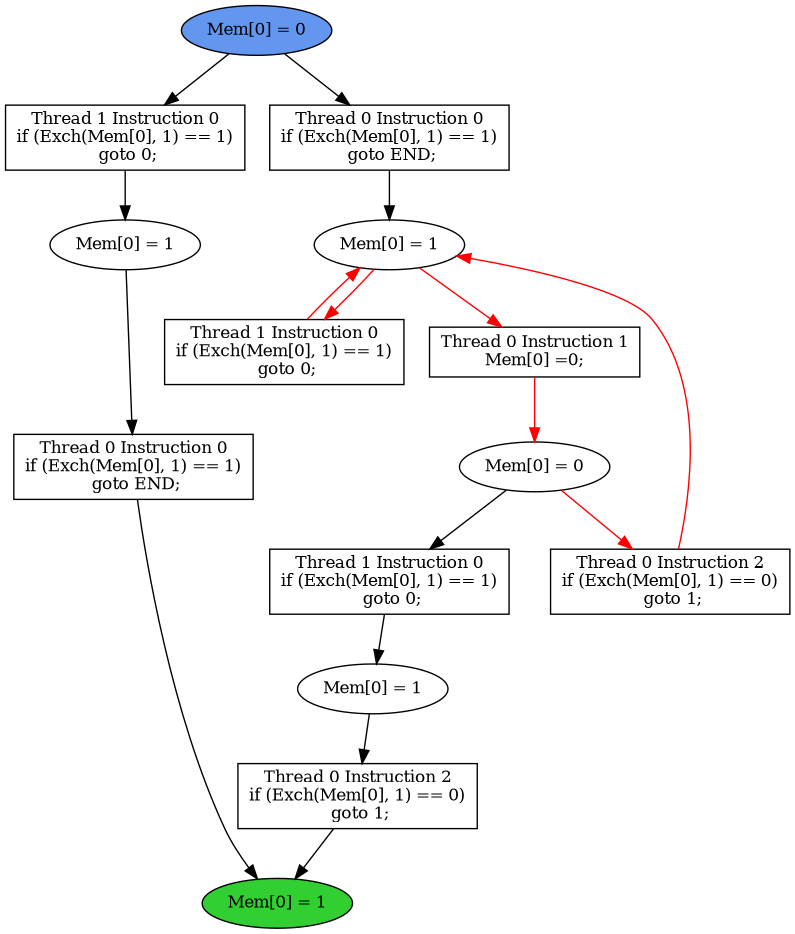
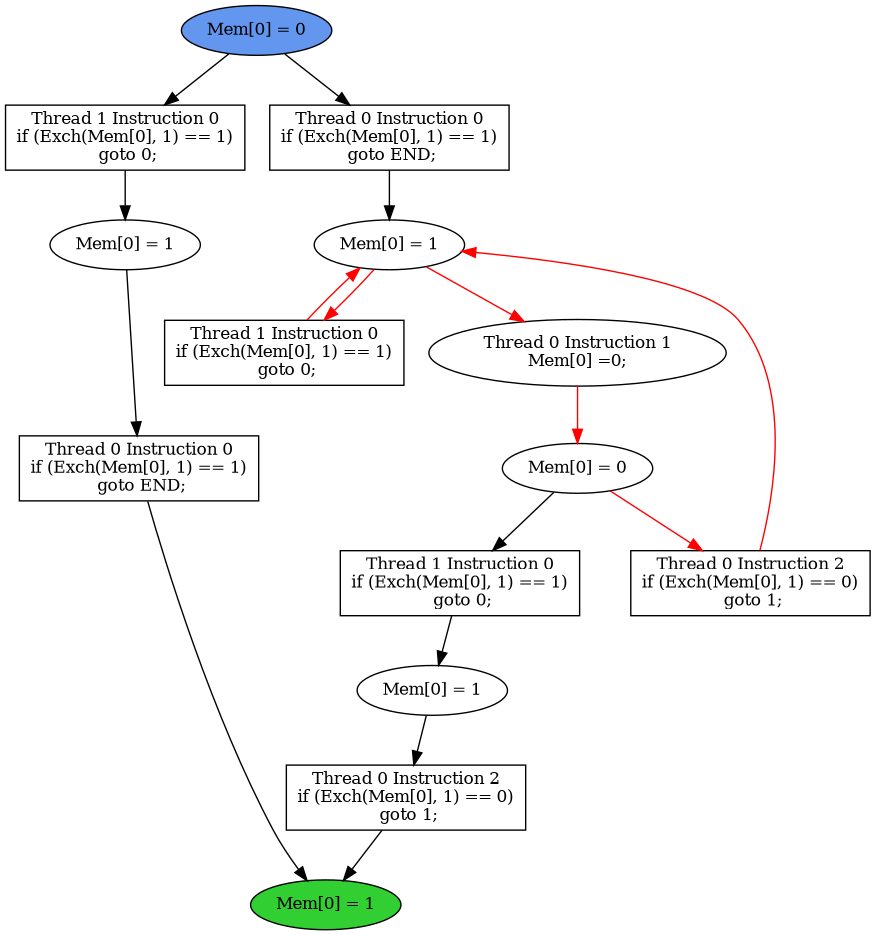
node "Thread 0 Instruction 1 Mem[0] =0;": shape box -> ellipse
